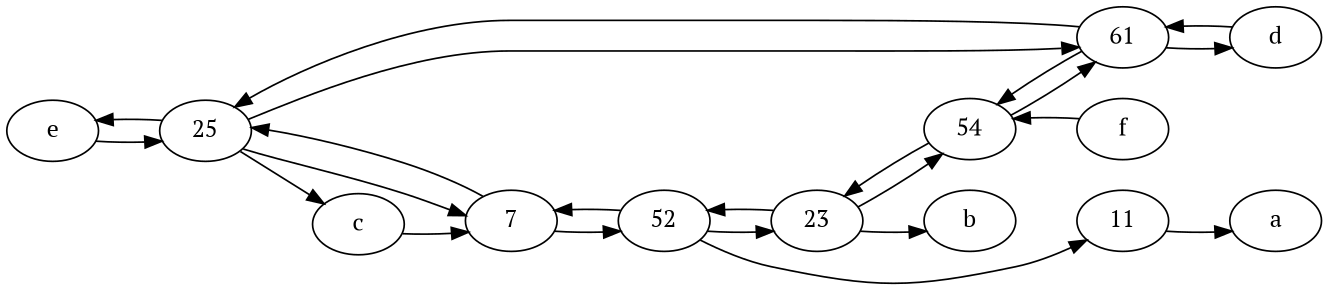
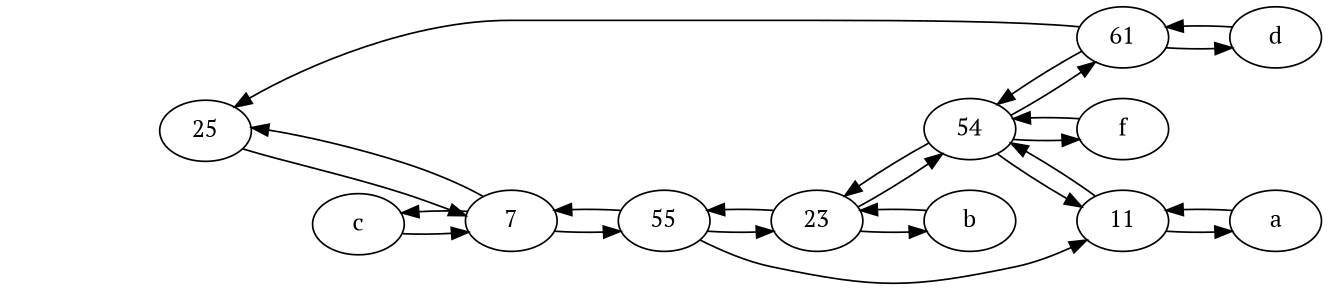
edge "25" -> "61": removed
node "e": removed
edge "54" -> "f": added
edge "25" -> "c": now "7" -> "c"
edge "11" -> "54": added
edge "54" -> "11": added
edge "b" -> "23": added
edge "a" -> "11": added
node "52": label "52" -> "55"
